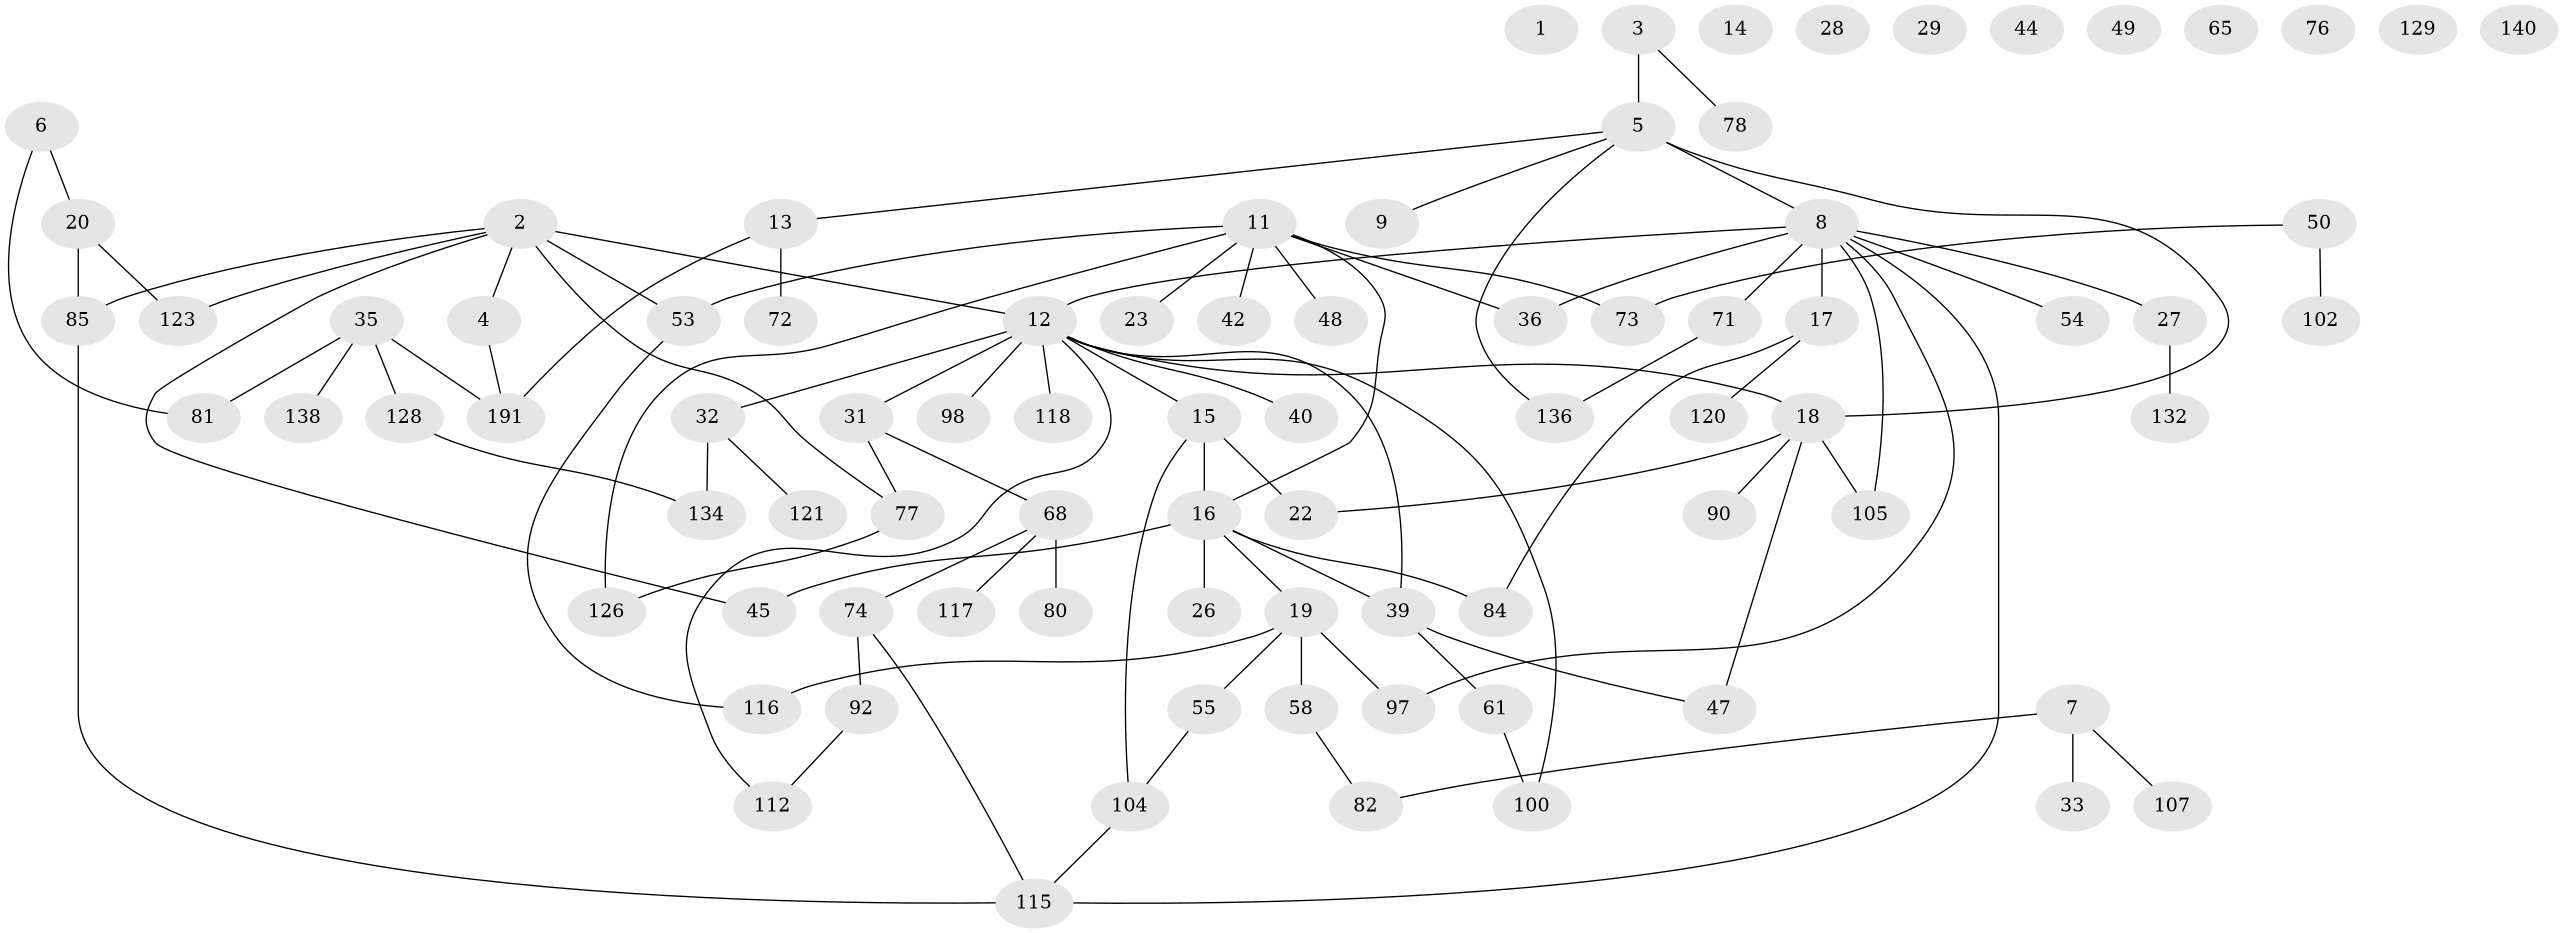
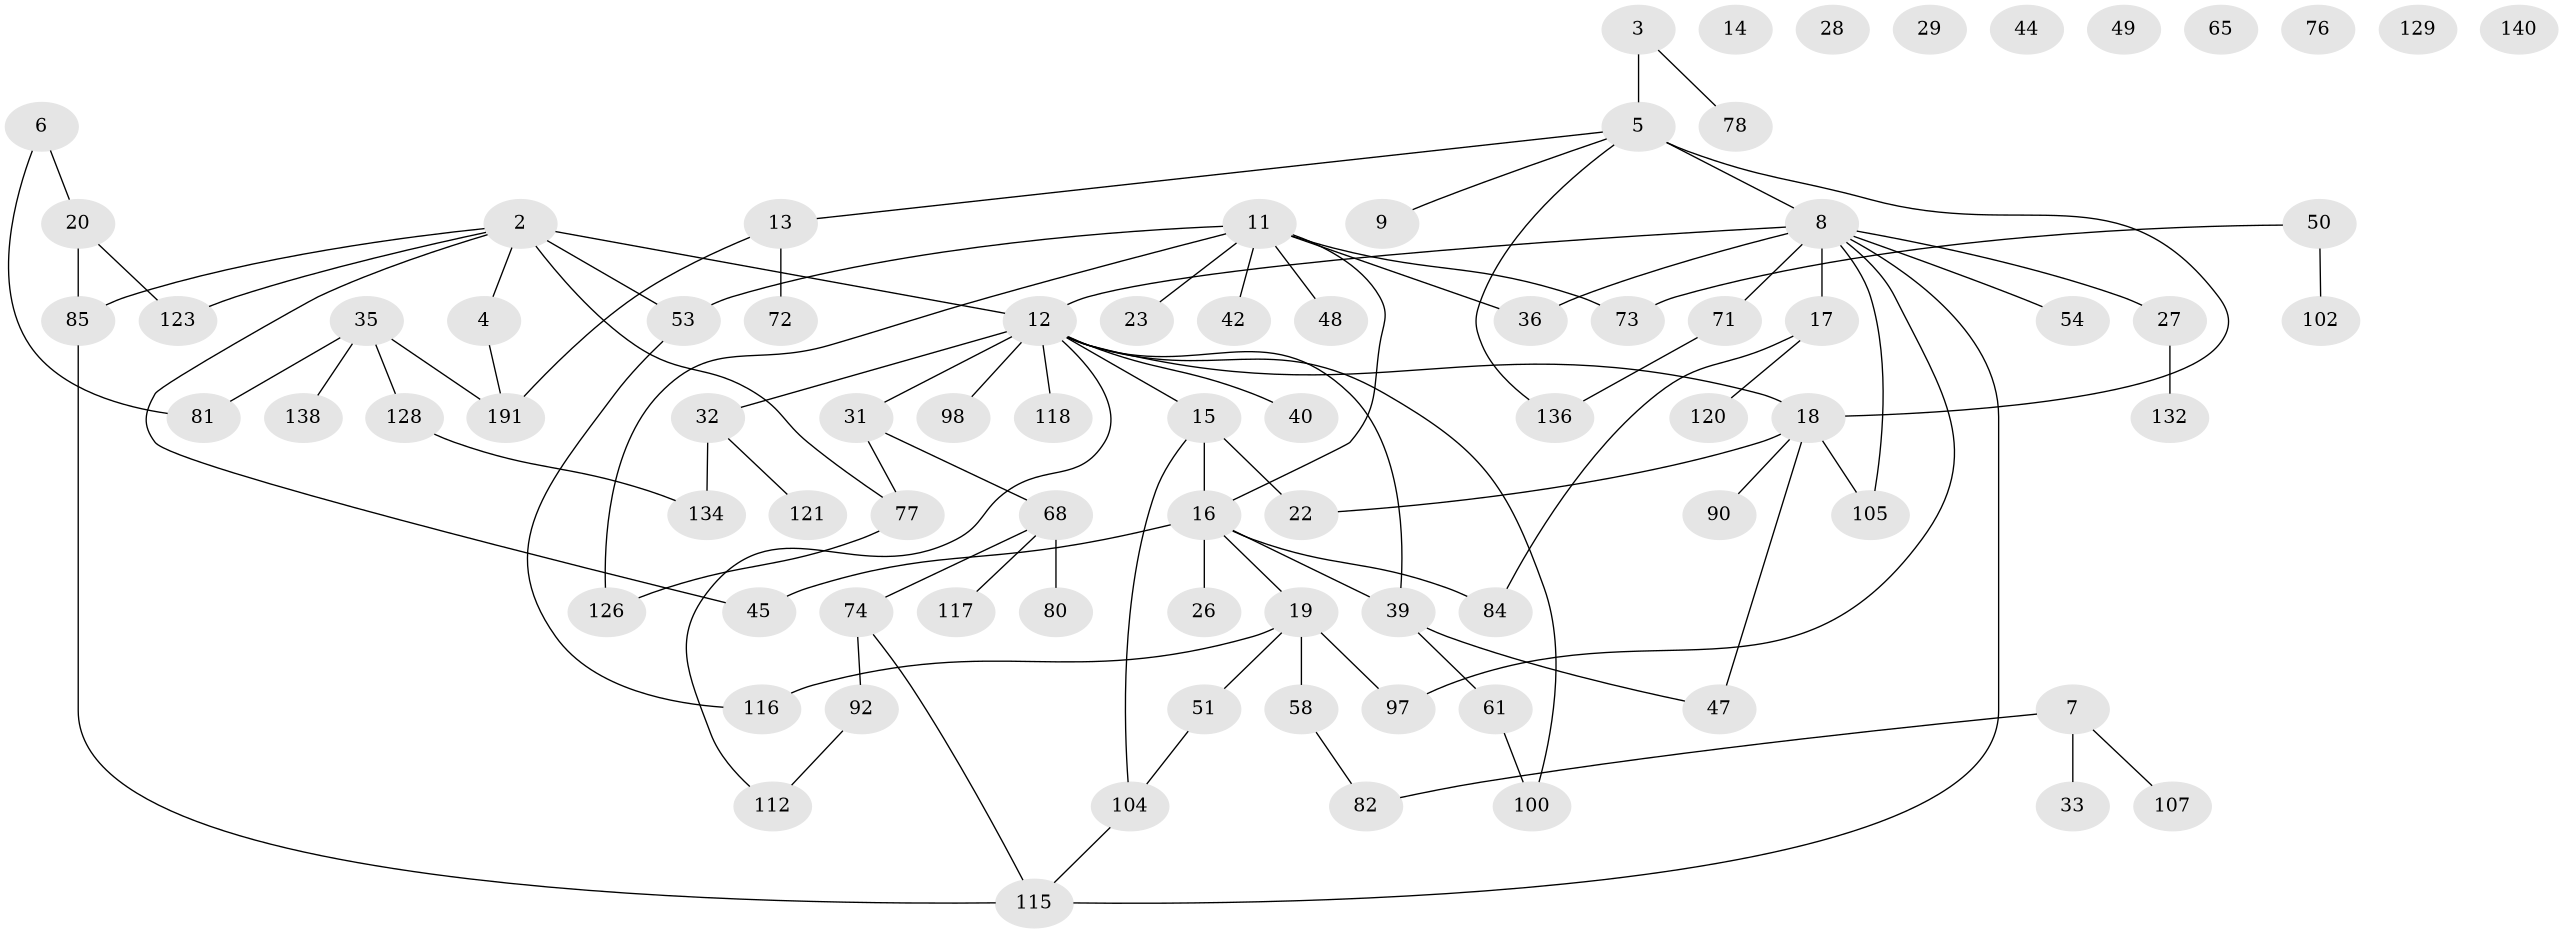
node "1": removed
node "55": label "55" -> "51"
